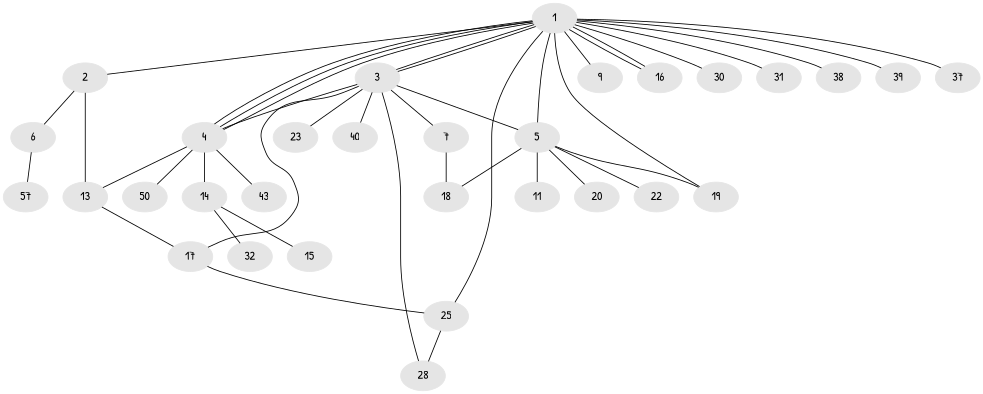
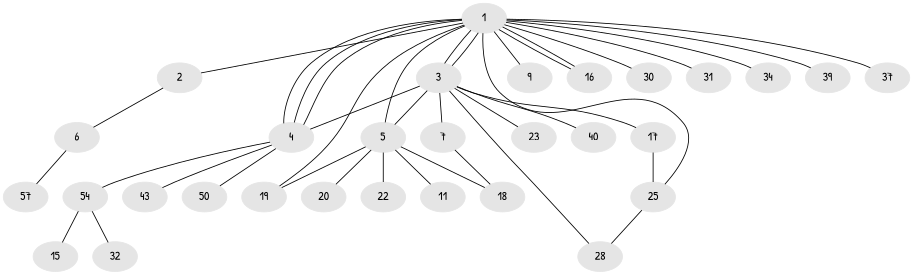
node "38": label "38" -> "34"
node "13": removed
node "14": label "14" -> "54"
